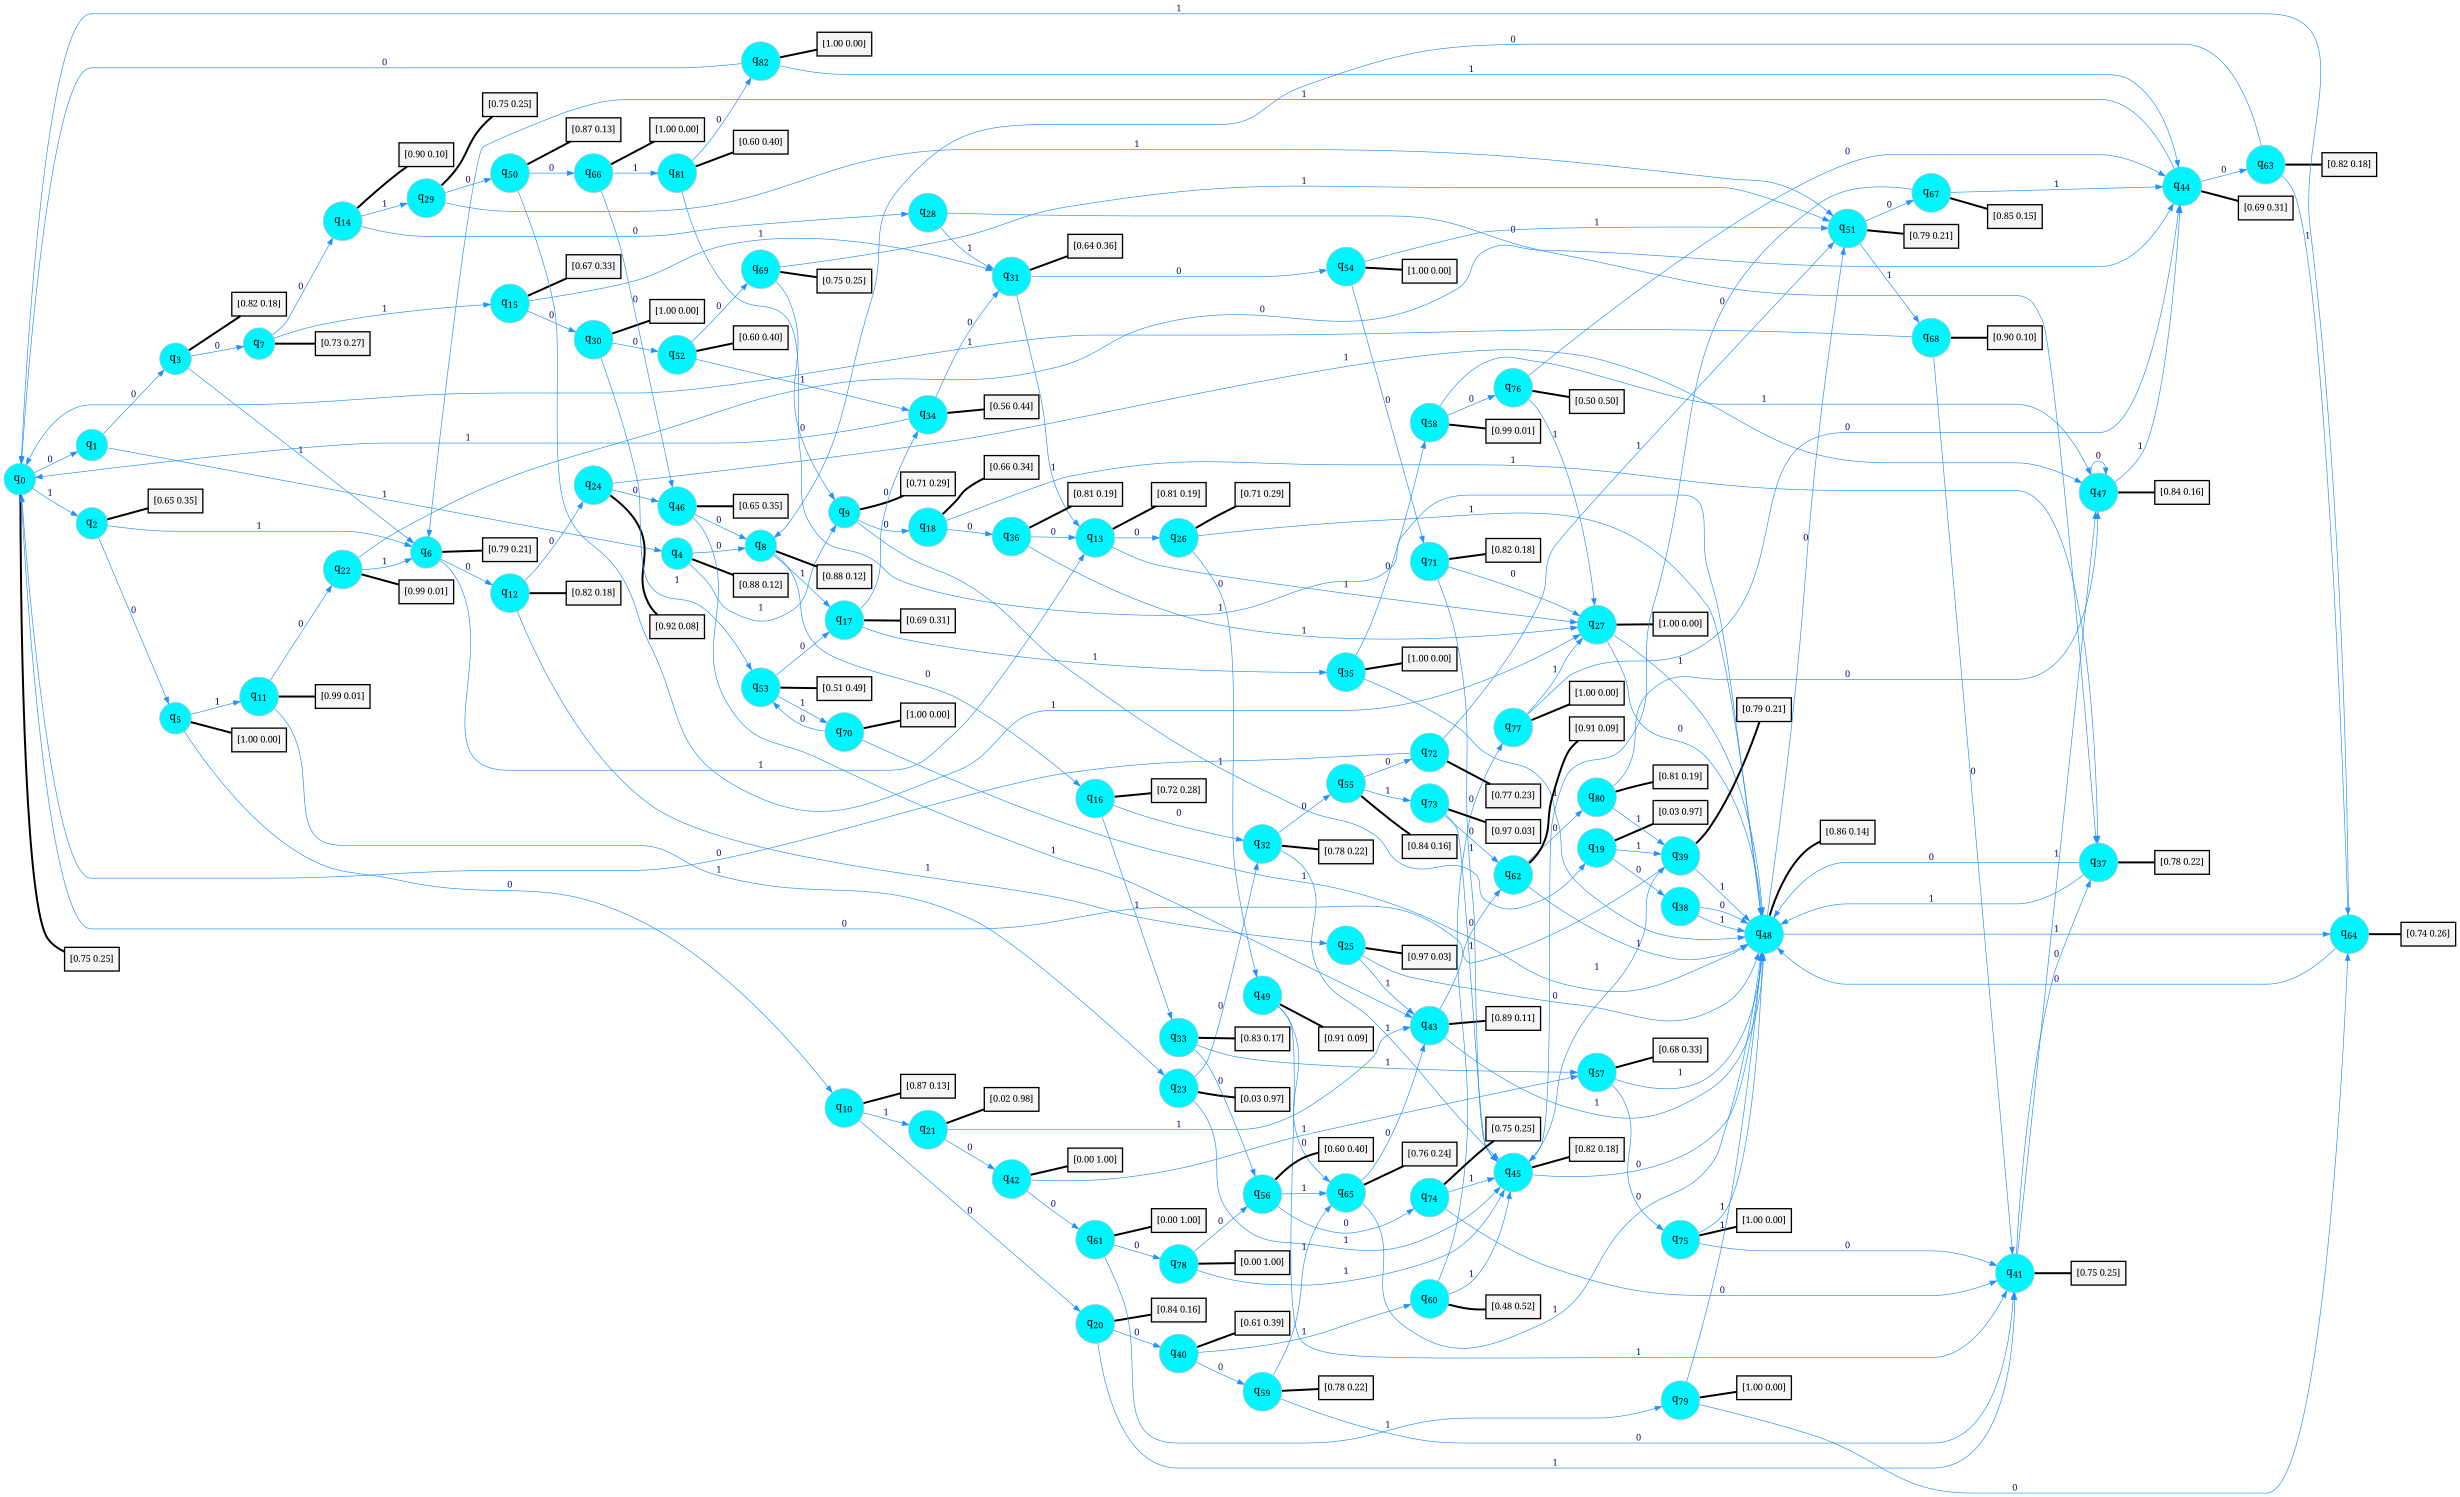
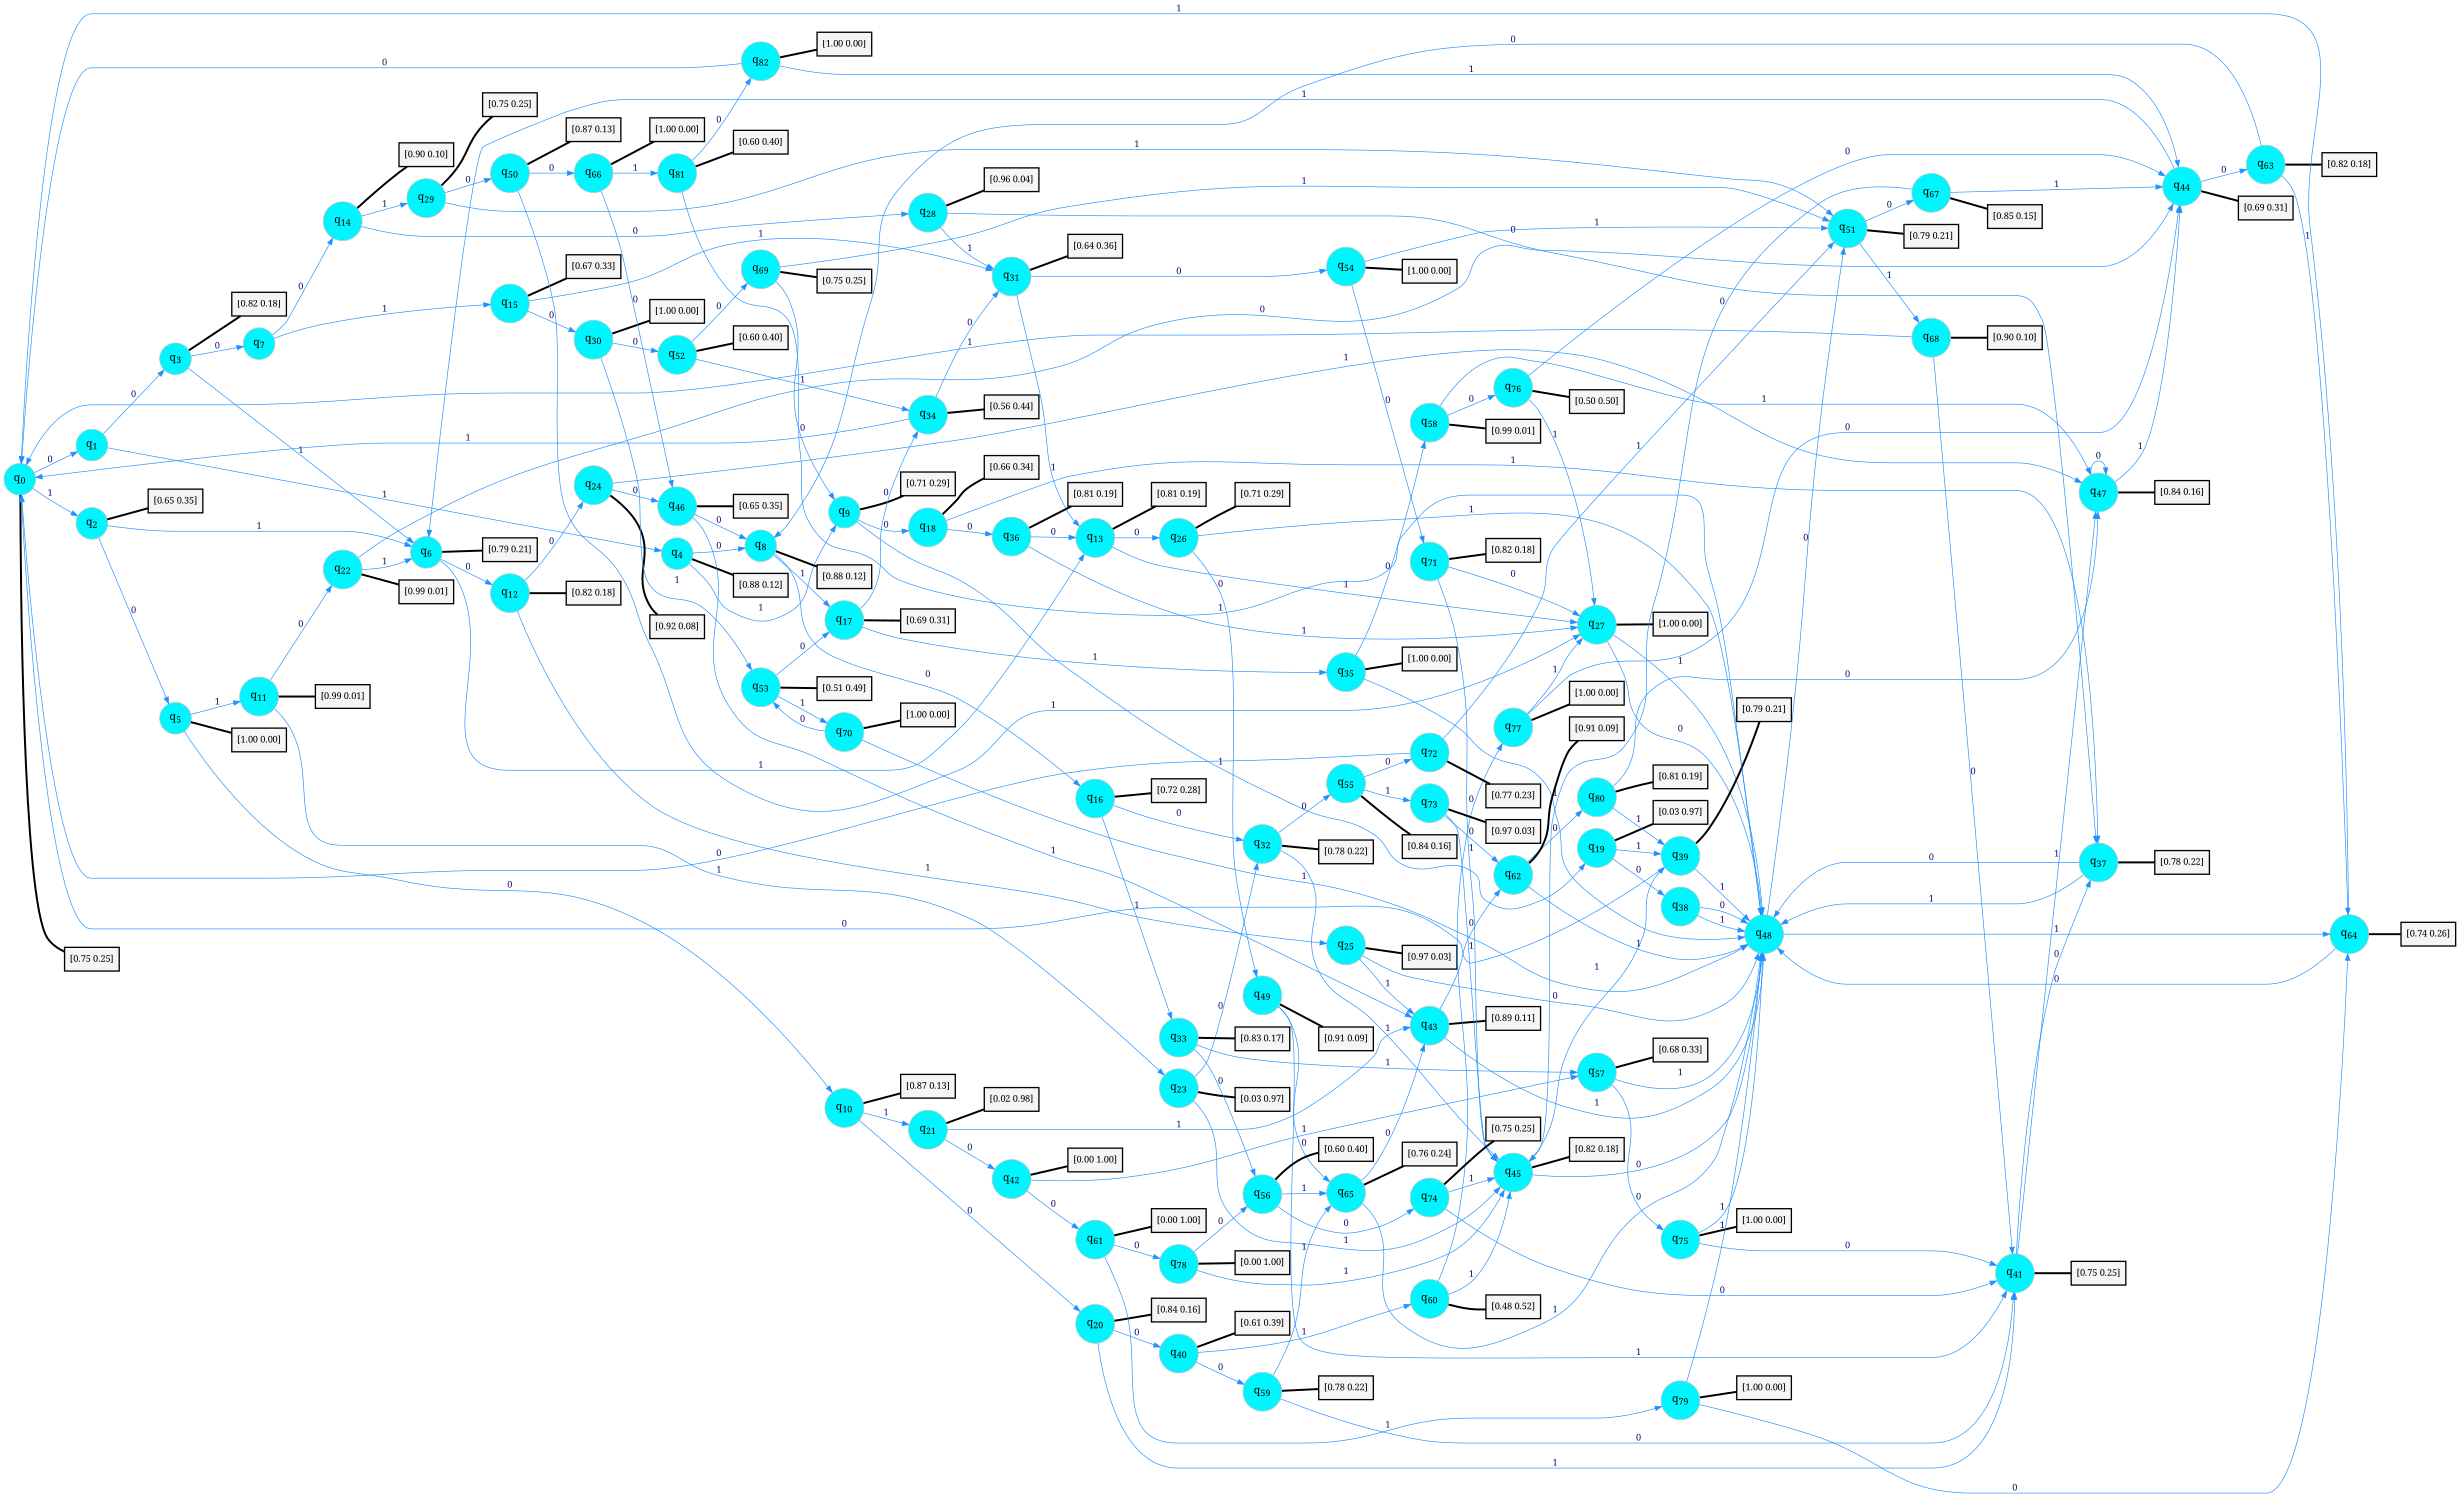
node "[0.96 0.04]": added
node "[0.73 0.27]": removed
node "[0.86 0.14]": removed
